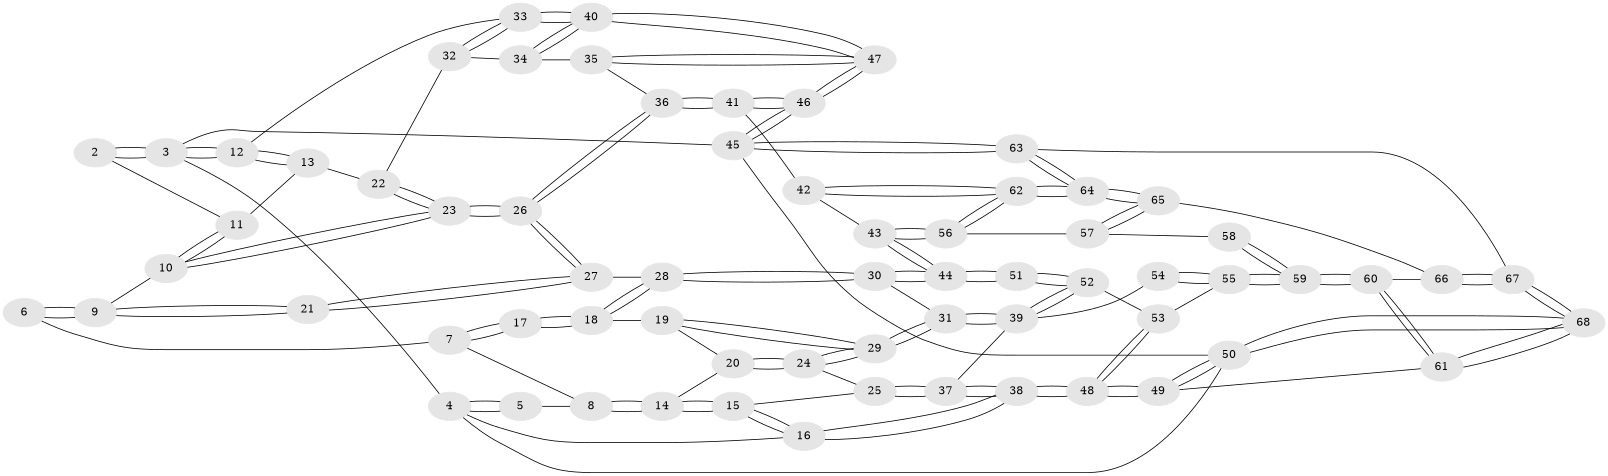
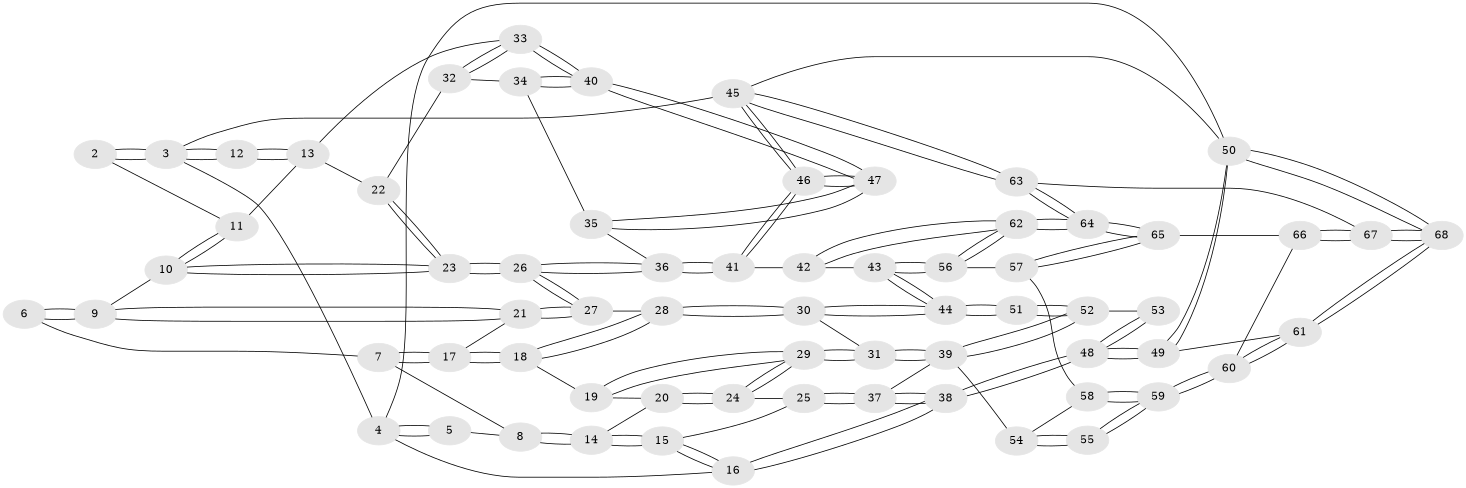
edge "33" -- "12": now "33" -- "13"
edge "55" -- "53": removed
edge "21" -- "17": added
edge "58" -- "54": added
